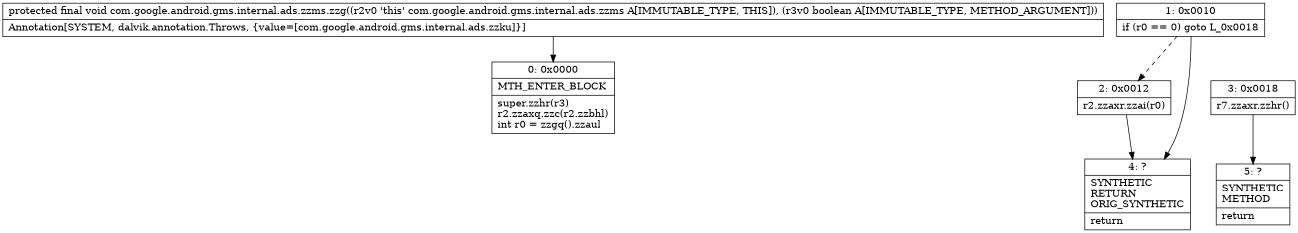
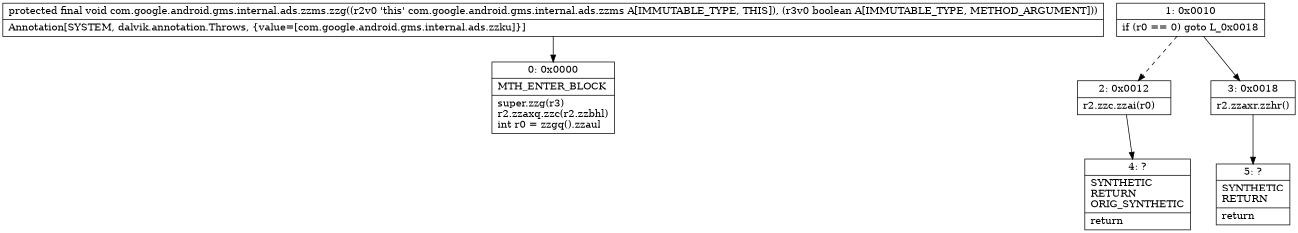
edge "1: 0x0010" -> "4: ?": now "1: 0x0010" -> "3: 0x0018"
node "0: 0x0000": text "super.zzhr(r3)" -> "super.zzg(r3)"
node "2: 0x0012": text "r2.zzaxr.zzai(r0)" -> "r2.zzc.zzai(r0)"
node "3: 0x0018": text "r7.zzaxr.zzhr()" -> "r2.zzaxr.zzhr()"
node "5: ?": text "METHOD" -> "RETURN"
